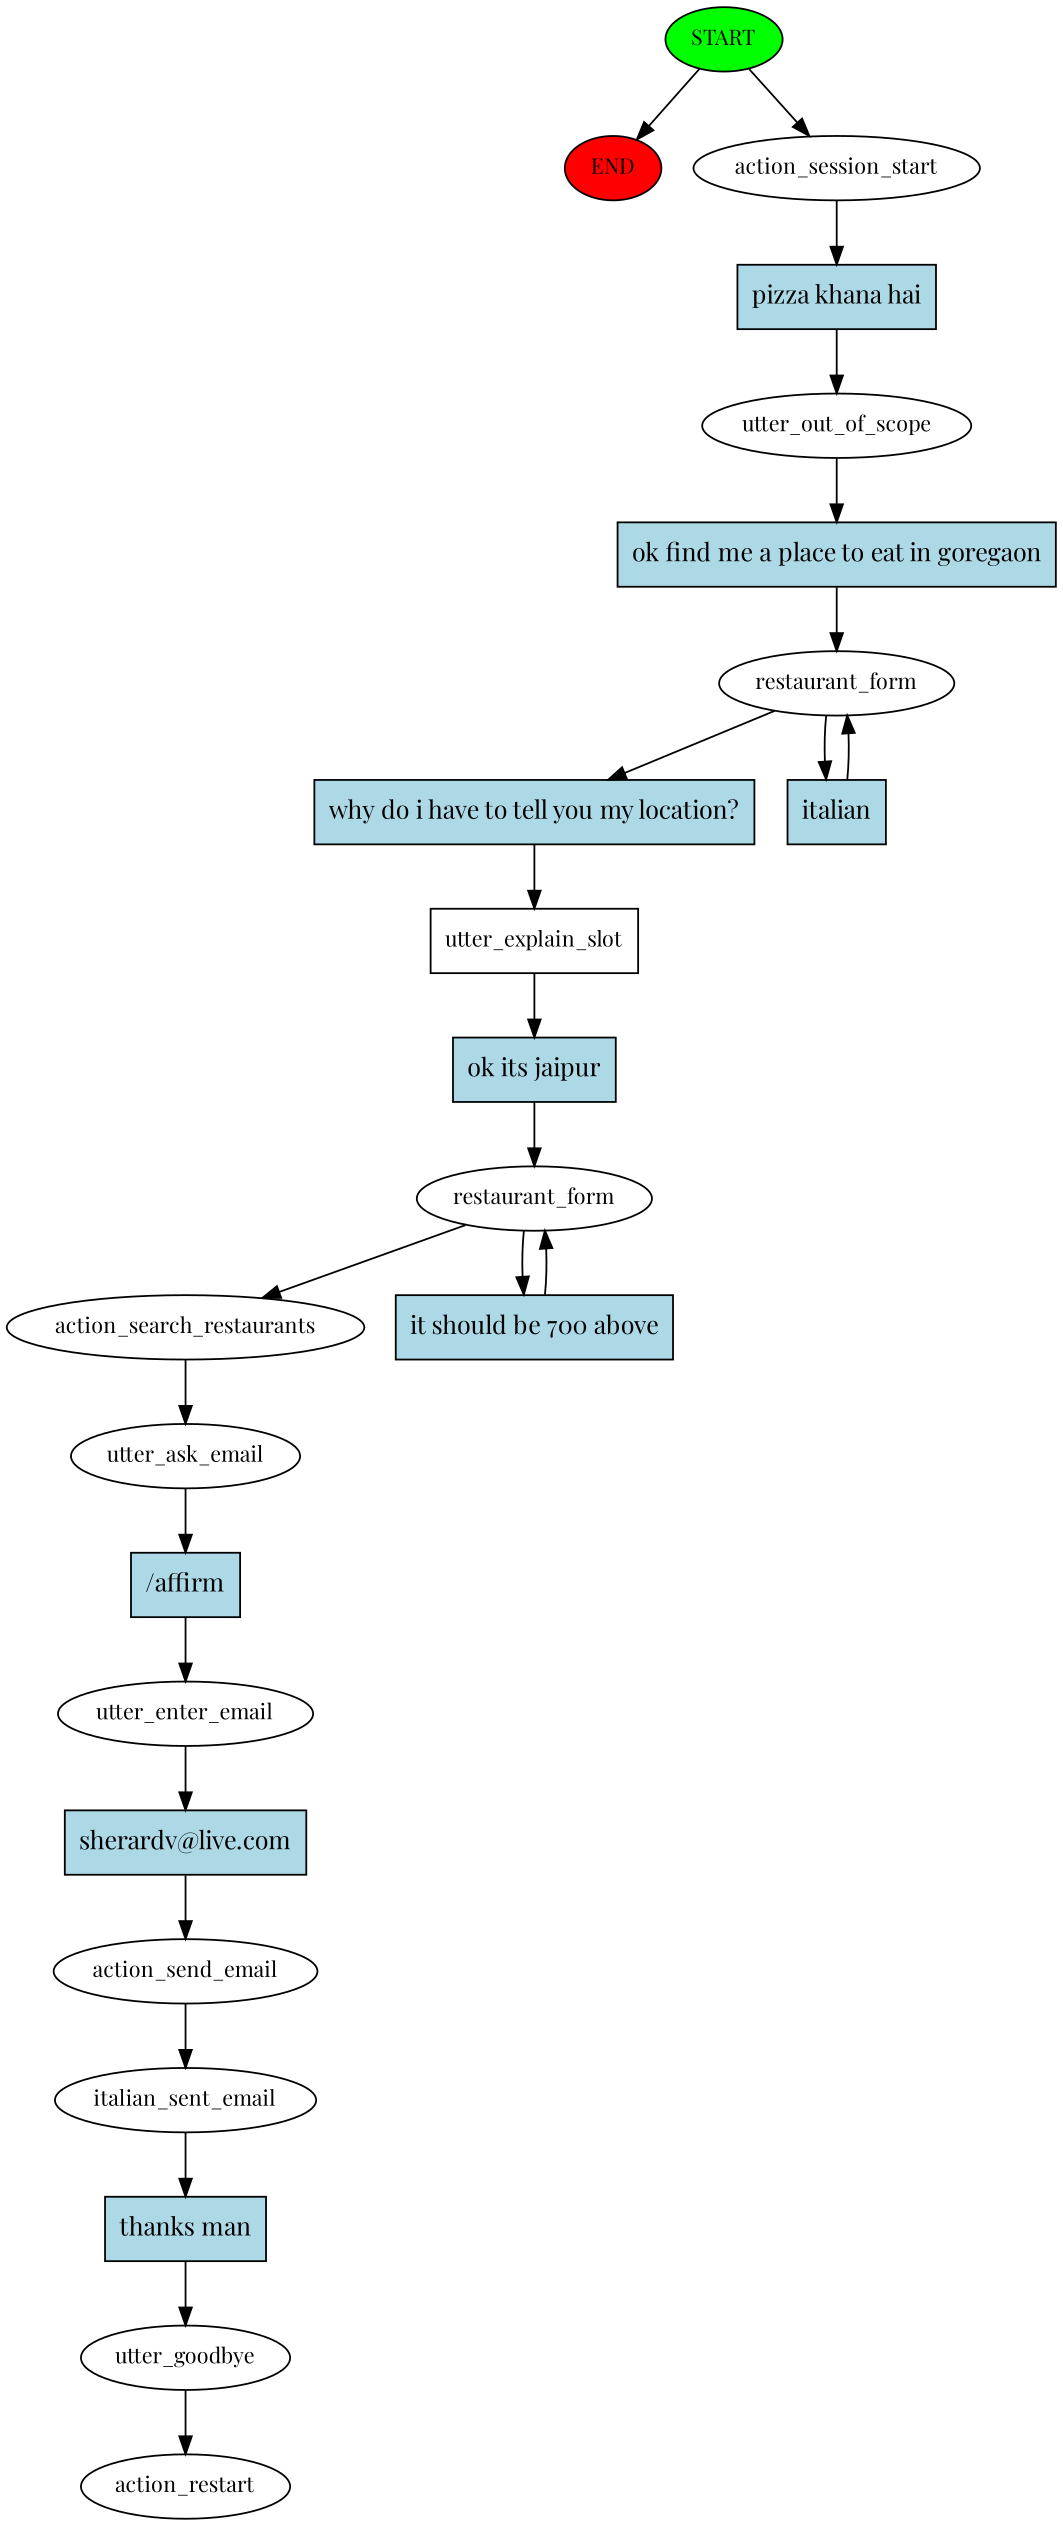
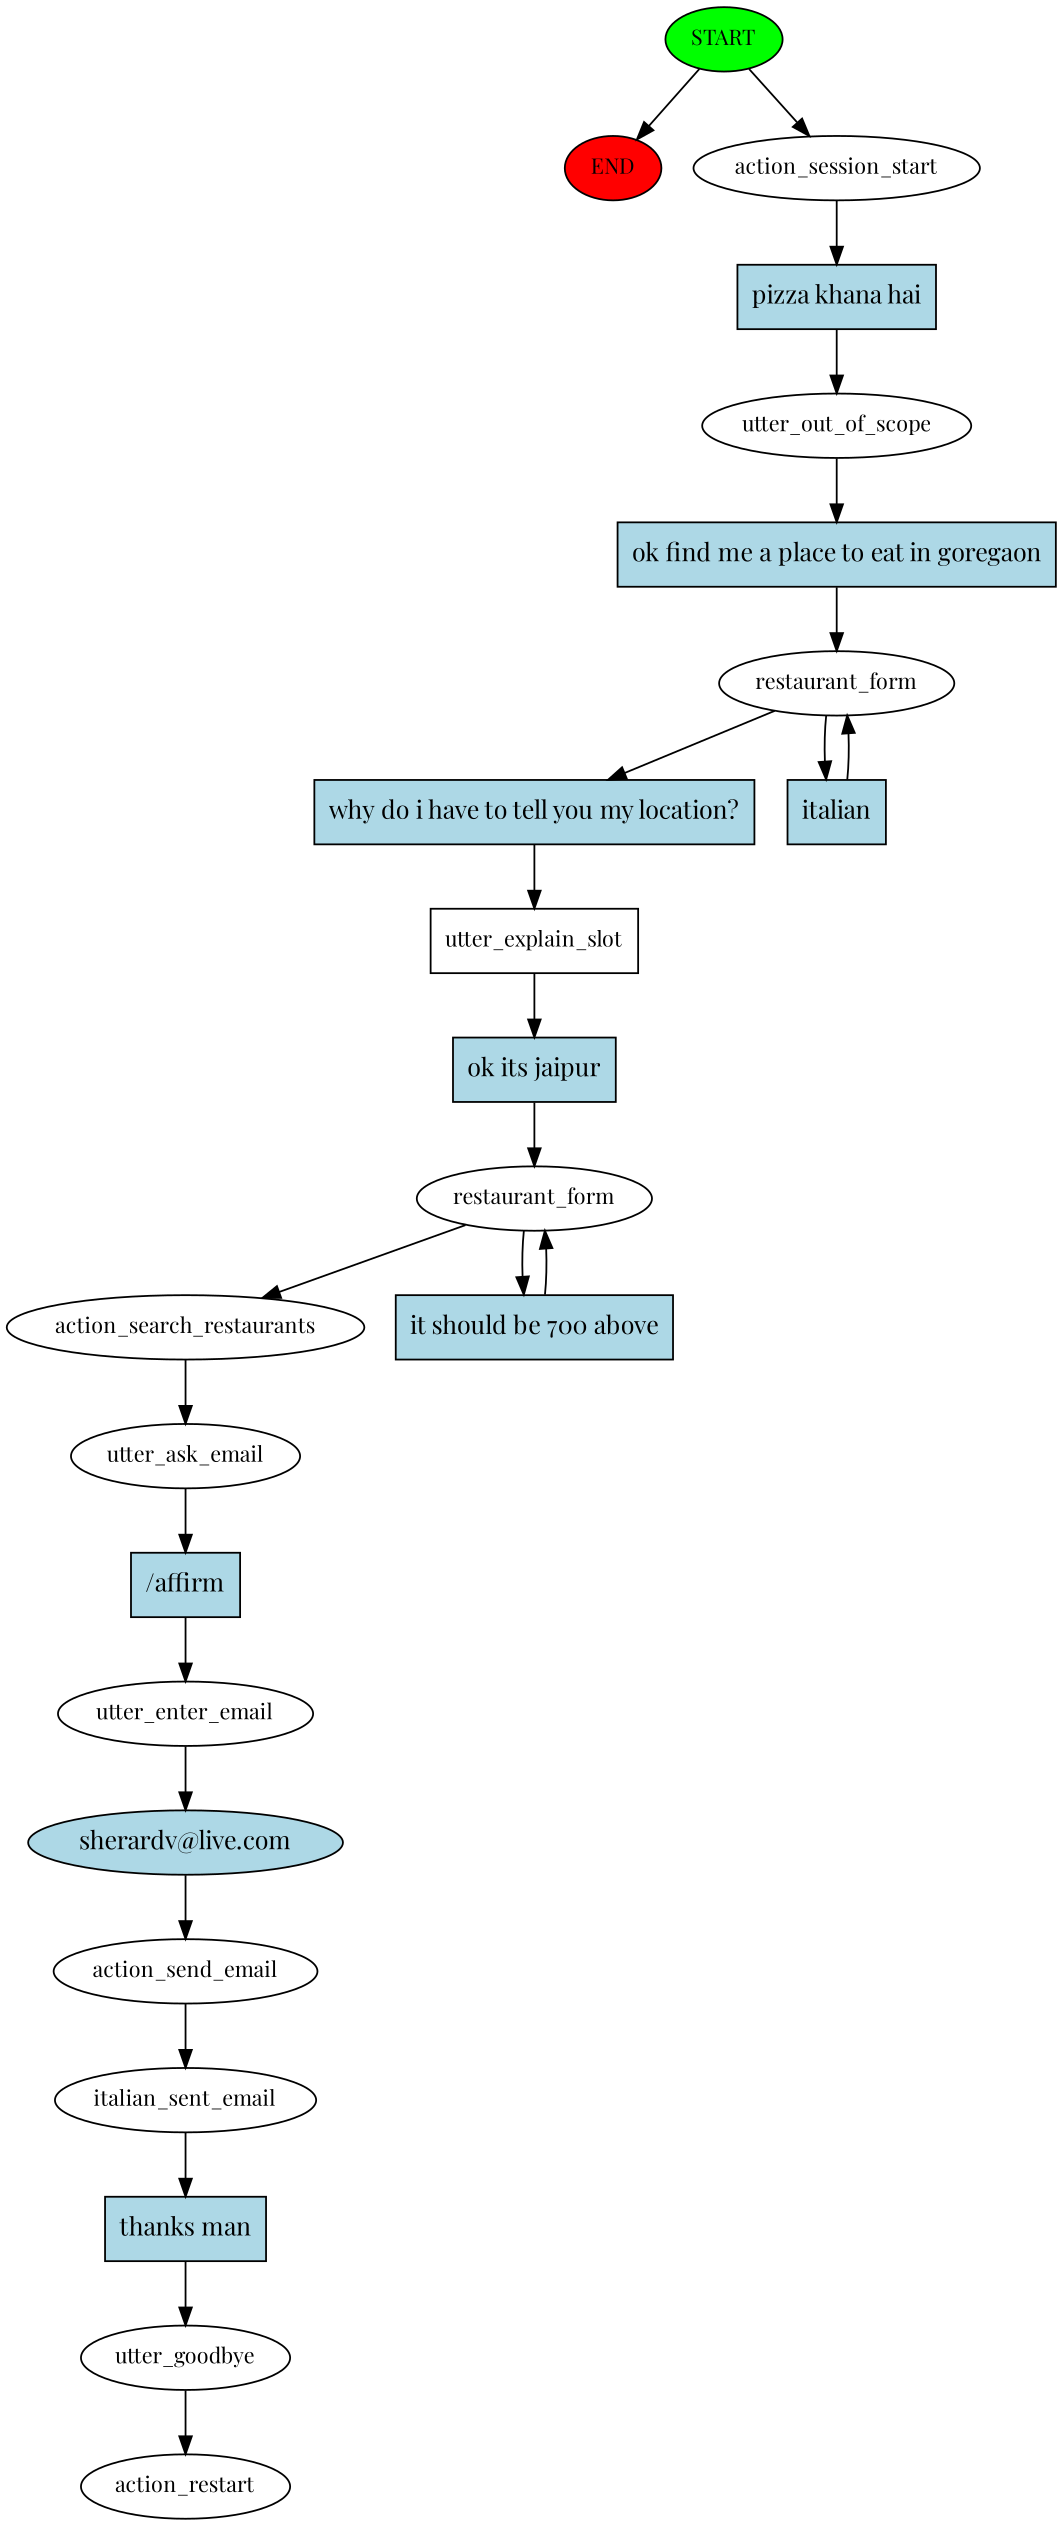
node "sherardv@live.com": shape box -> ellipse
